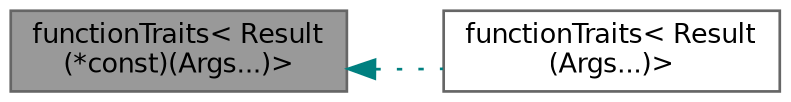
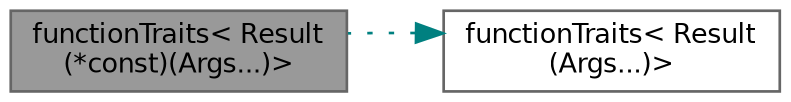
edge "functionTraits< Result (Args...)>" -> "functionTraits< Result (*const)(Args...)>": reversed
